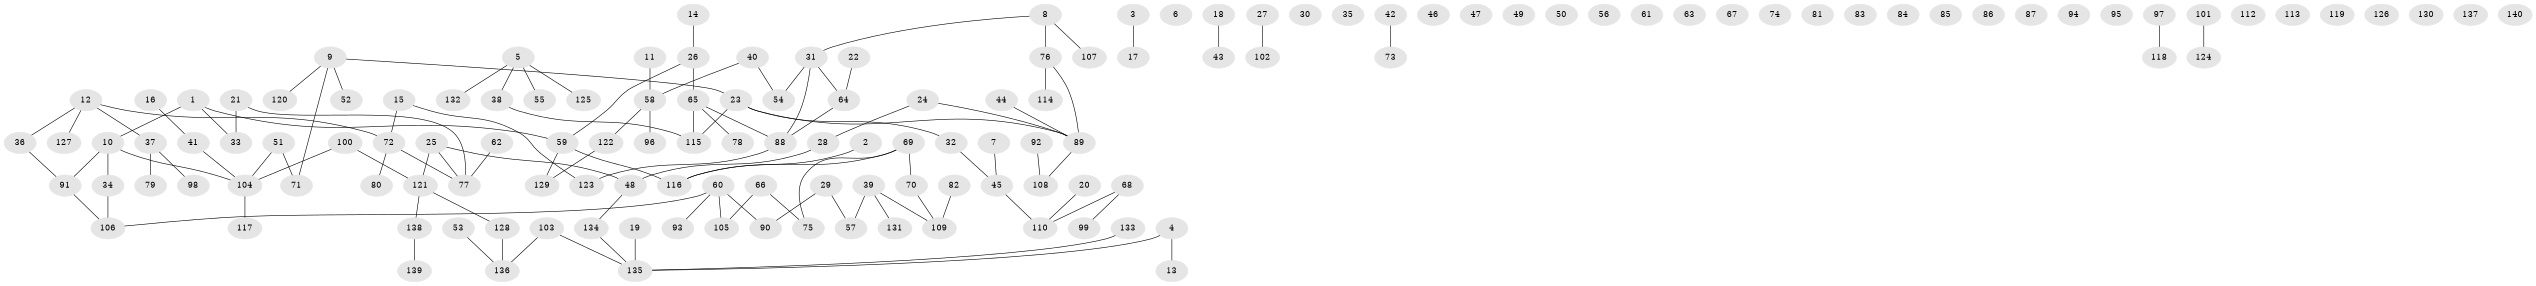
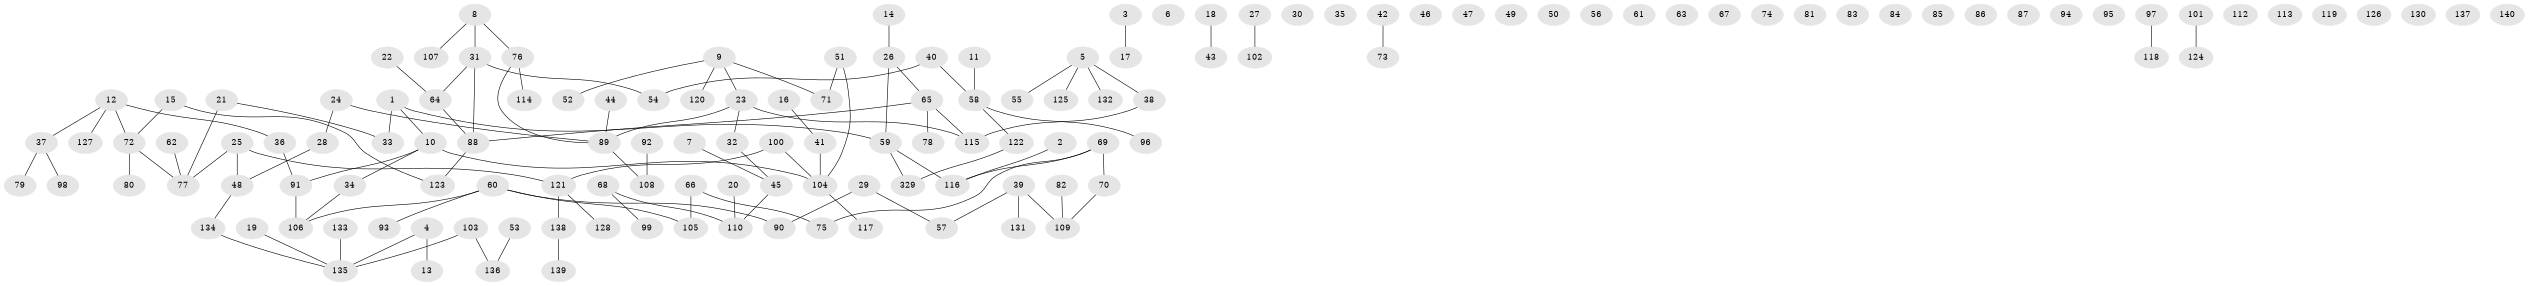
node "129": label "129" -> "329"
edge "128" -- "136": removed
